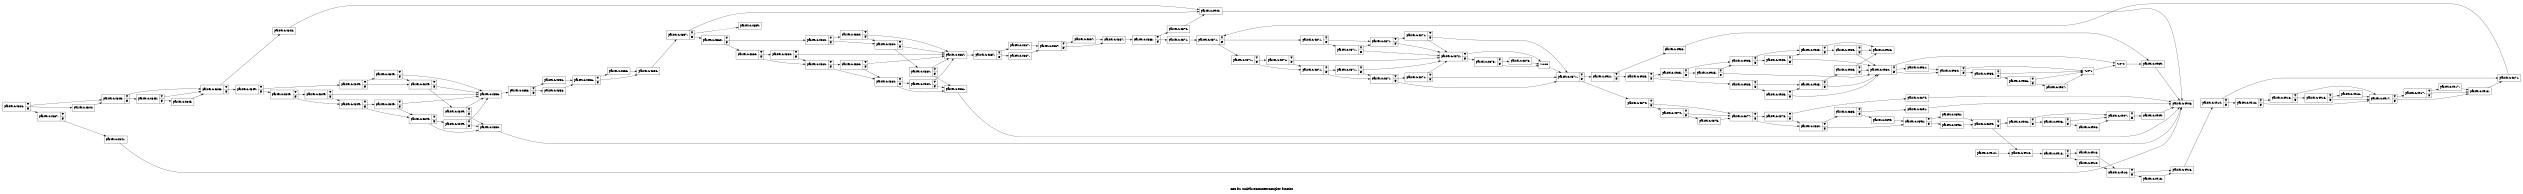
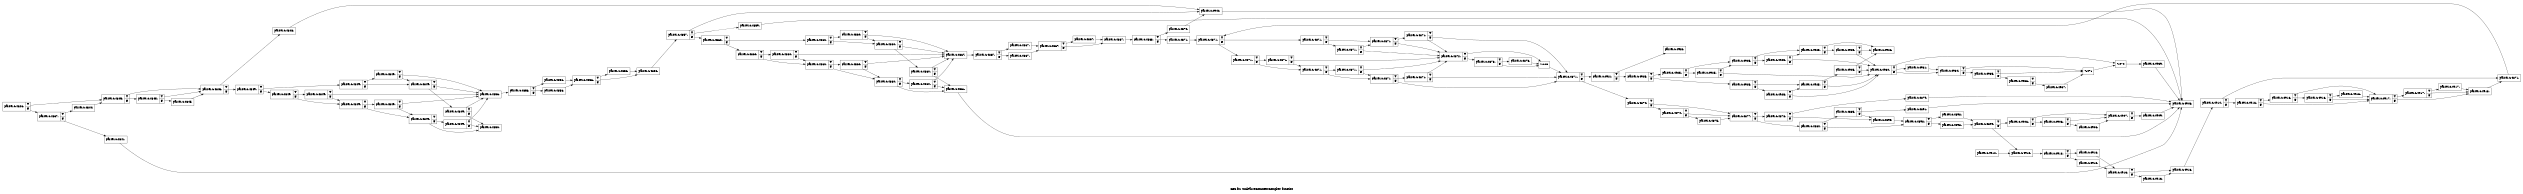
edge "parser.c:4923:" -> "parser.c:4939:": removed
edge "parser.c:4936:" -> "%471": removed
edge "parser.c:4826:" -> "parser.c:4844:": now "parser.c:4837:" -> "parser.c:4844:"
edge "parser.c:4878:" -> "parser.c:4884:": now "parser.c:4878:" -> "parser.c:4895:"
edge "parser.c:4850:" -> "parser.c:4946:": now "parser.c:4859:" -> "parser.c:4946:"
